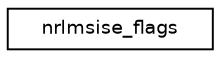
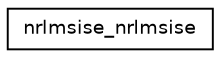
node "nrlmsise_flags": label "nrlmsise_flags" -> "nrlmsise_nrlmsise"
